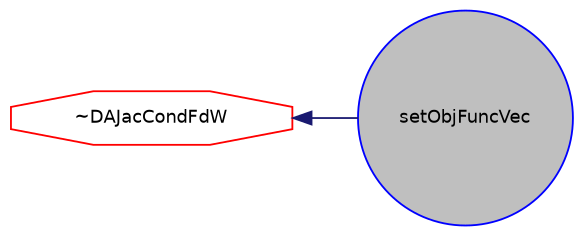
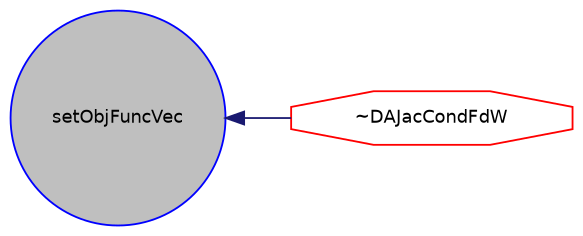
edge "setObjFuncVec" -> "~DAJacCondFdW": reversed
